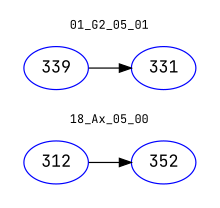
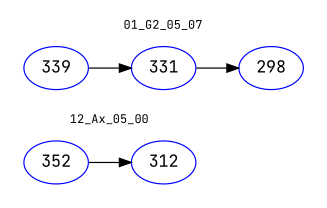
cluster "01_G2_05_01": label "01_G2_05_01" -> "01_G2_05_07"
node "298": added
cluster "18_Ax_05_00": label "18_Ax_05_00" -> "12_Ax_05_00"
edge "312" -> "352": reversed
